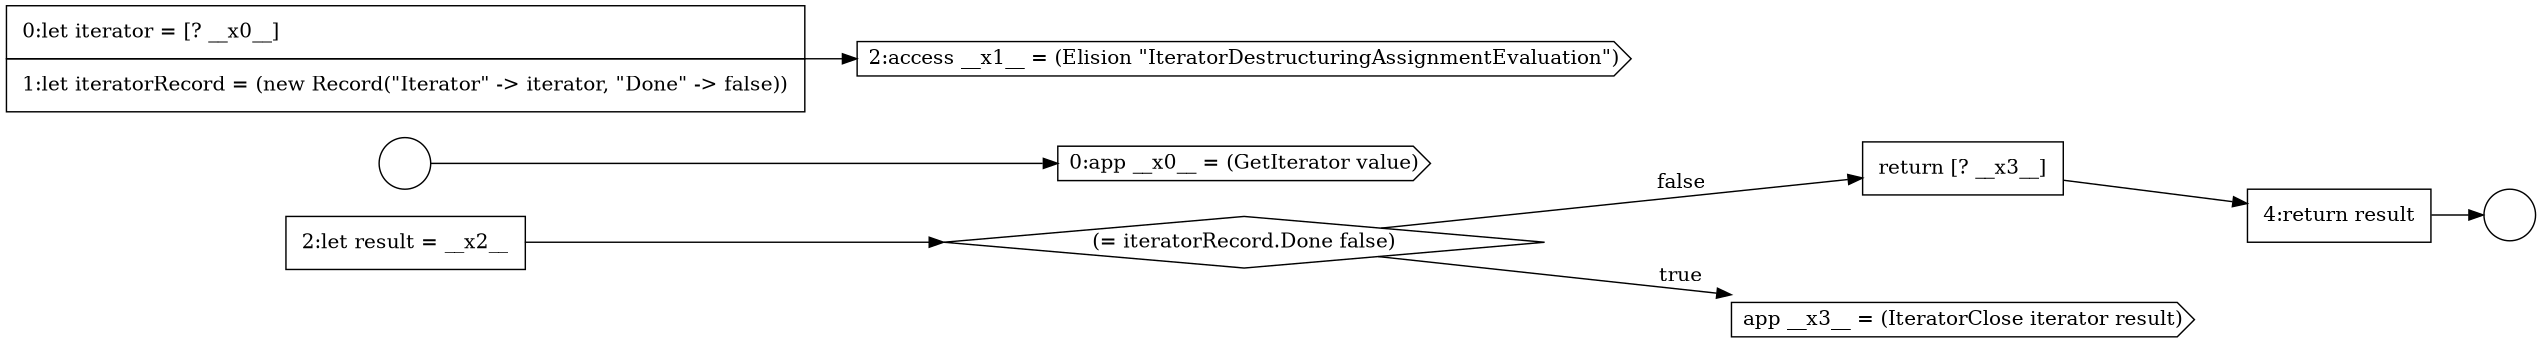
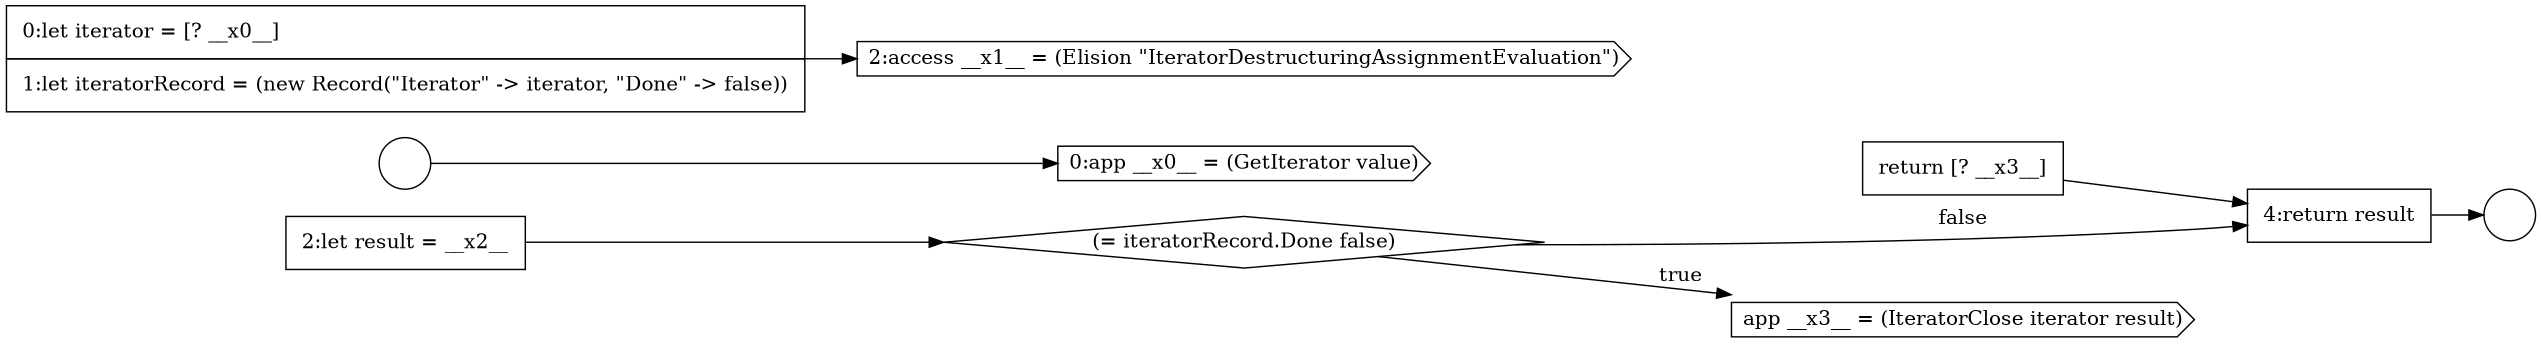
edge "(= iteratorRecord.Done false)" -> "return [? __x3__]": now "(= iteratorRecord.Done false)" -> "4:return result"
